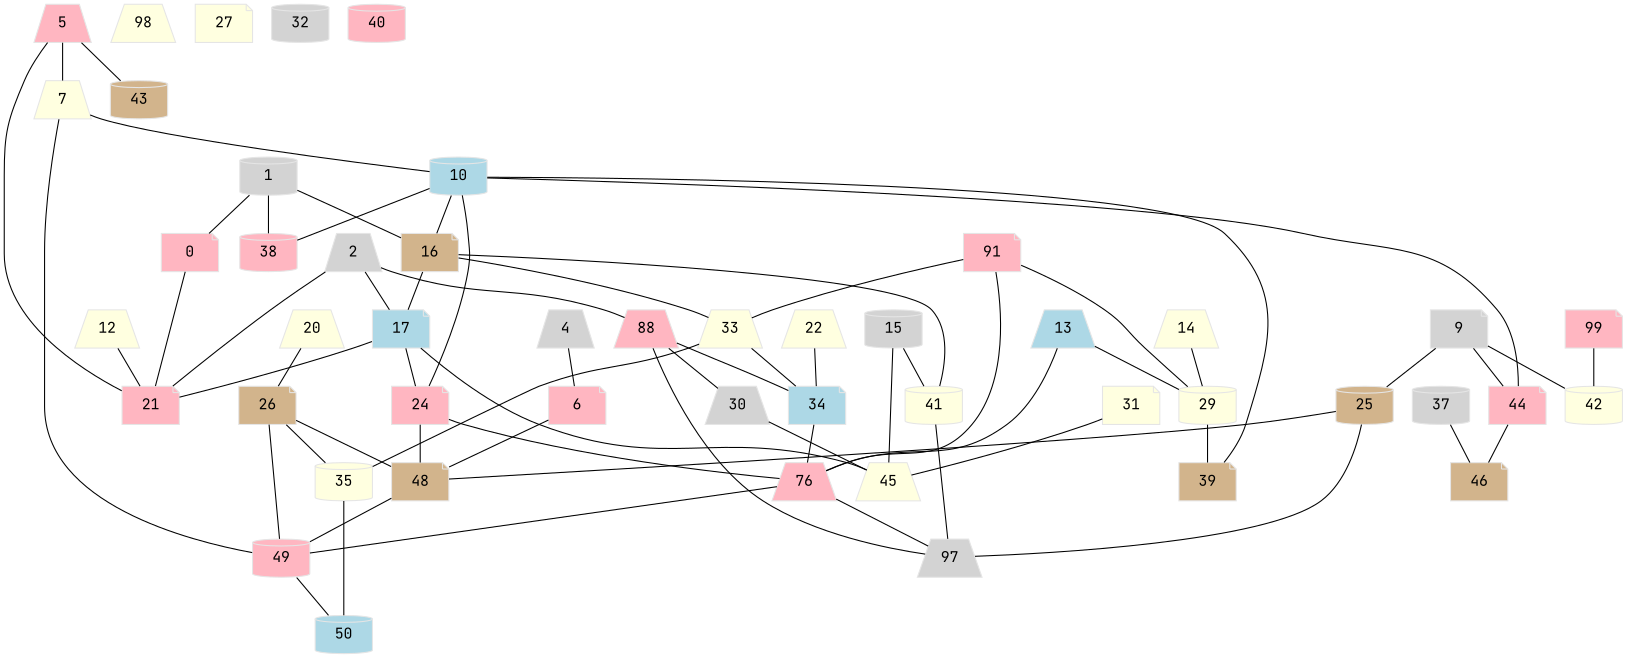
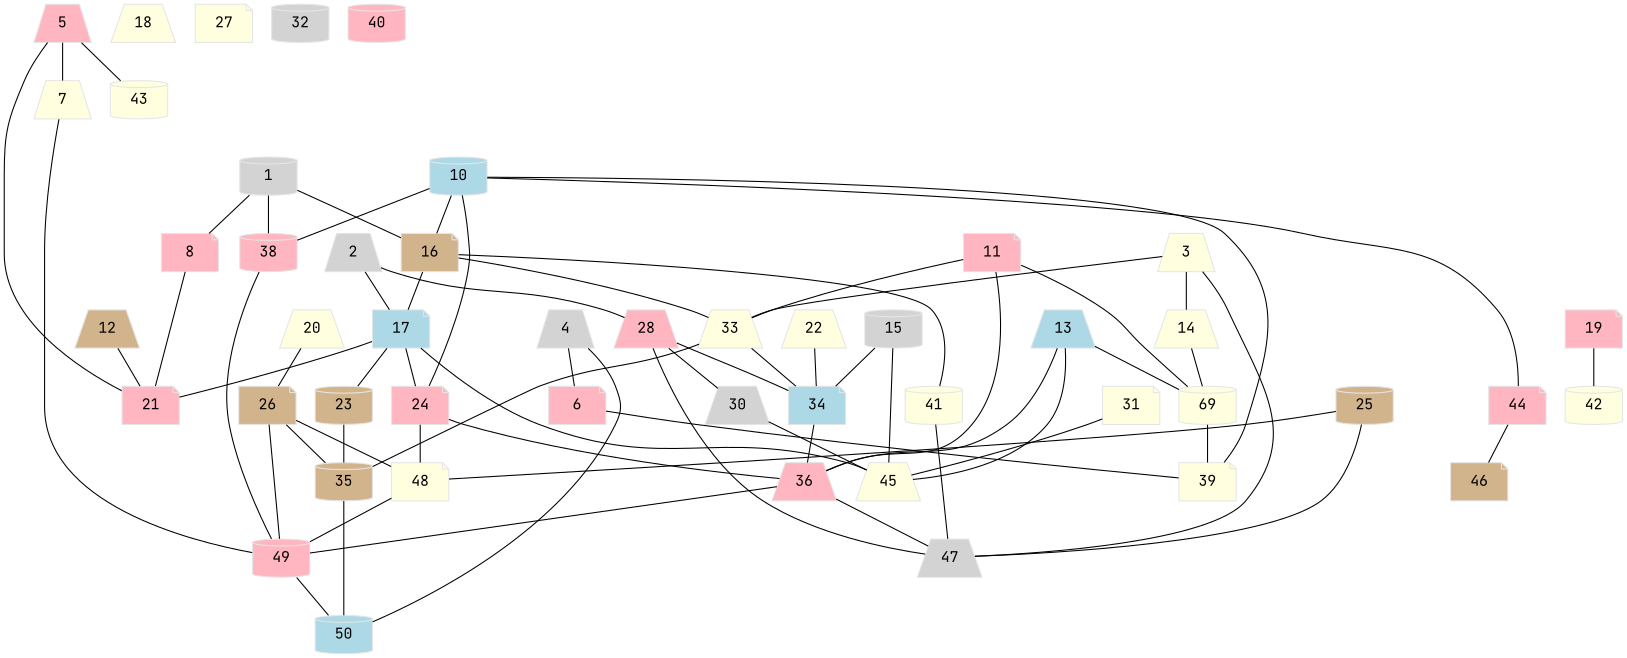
node "98": label "98" -> "18"
node "43": fillcolor tan -> lightyellow
edge "7" -- "10": removed
node "0": label "0" -> "8"
node "91": label "91" -> "11"
node "3": added
edge "2" -- "21": removed
node "12": fillcolor lightyellow -> tan
node "88": label "88" -> "28"
node "9": removed
node "99": label "99" -> "19"
edge "15" -- "41": now "15" -- "34"
node "23": added
node "29": label "29" -> "69"
node "37": removed
edge "38" -- "49": added
edge "13" -- "45": added
edge "6" -- "48": now "6" -- "39"
node "35": fillcolor lightyellow -> tan
node "48": fillcolor tan -> lightyellow
node "76": label "76" -> "36"
node "39": fillcolor tan -> lightyellow
edge "4" -- "50": added
node "97": label "97" -> "47"
